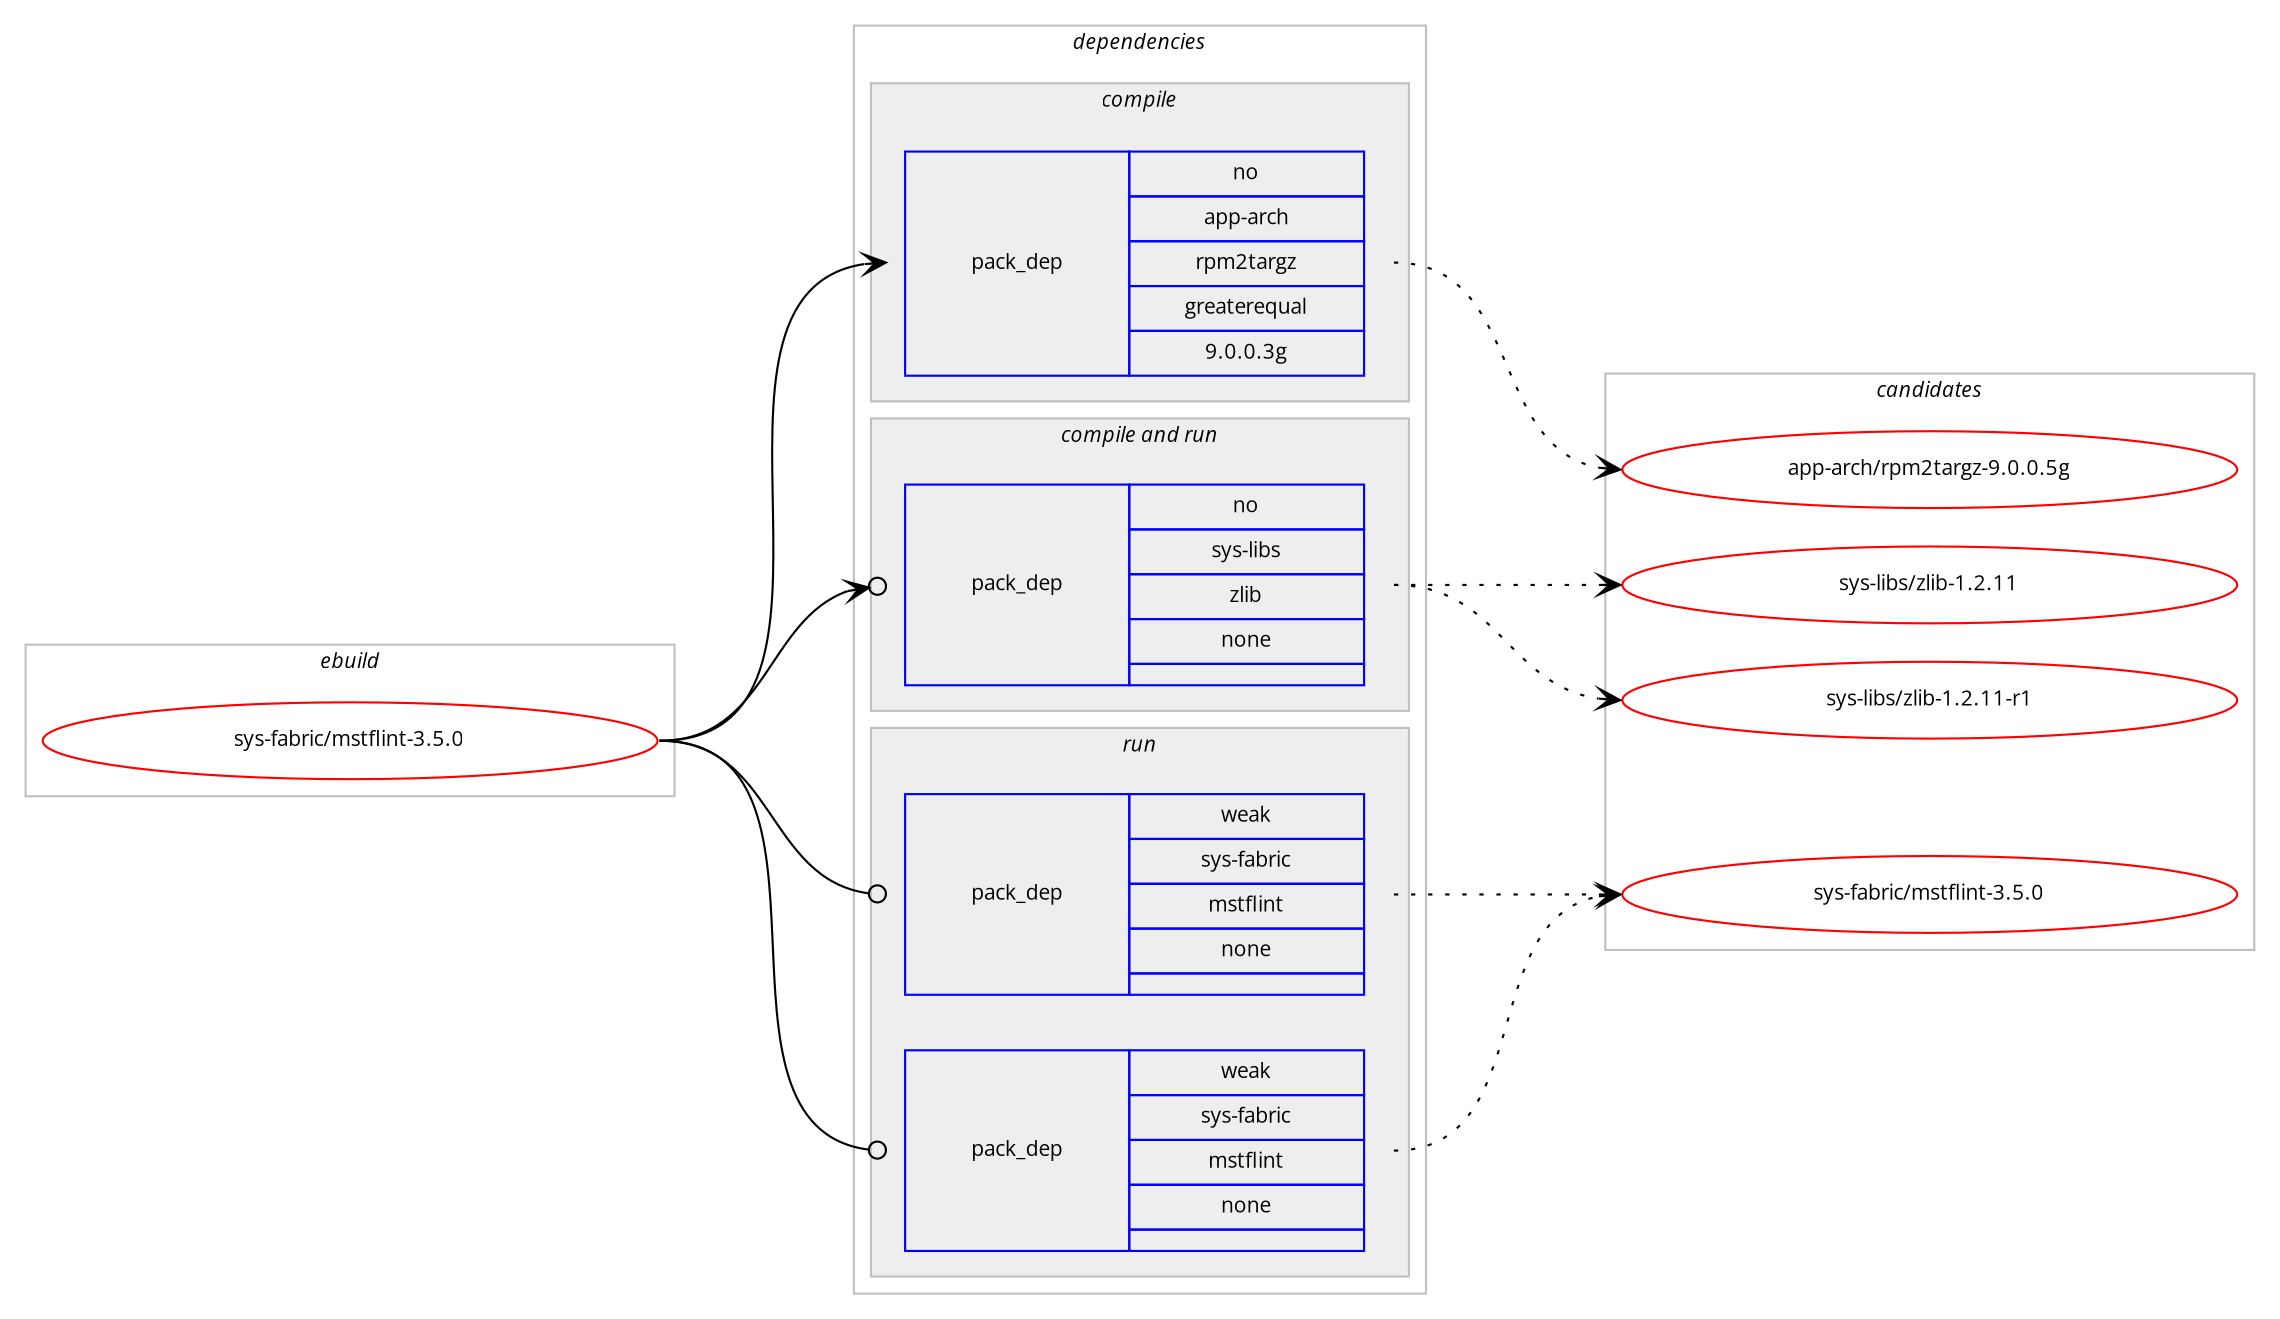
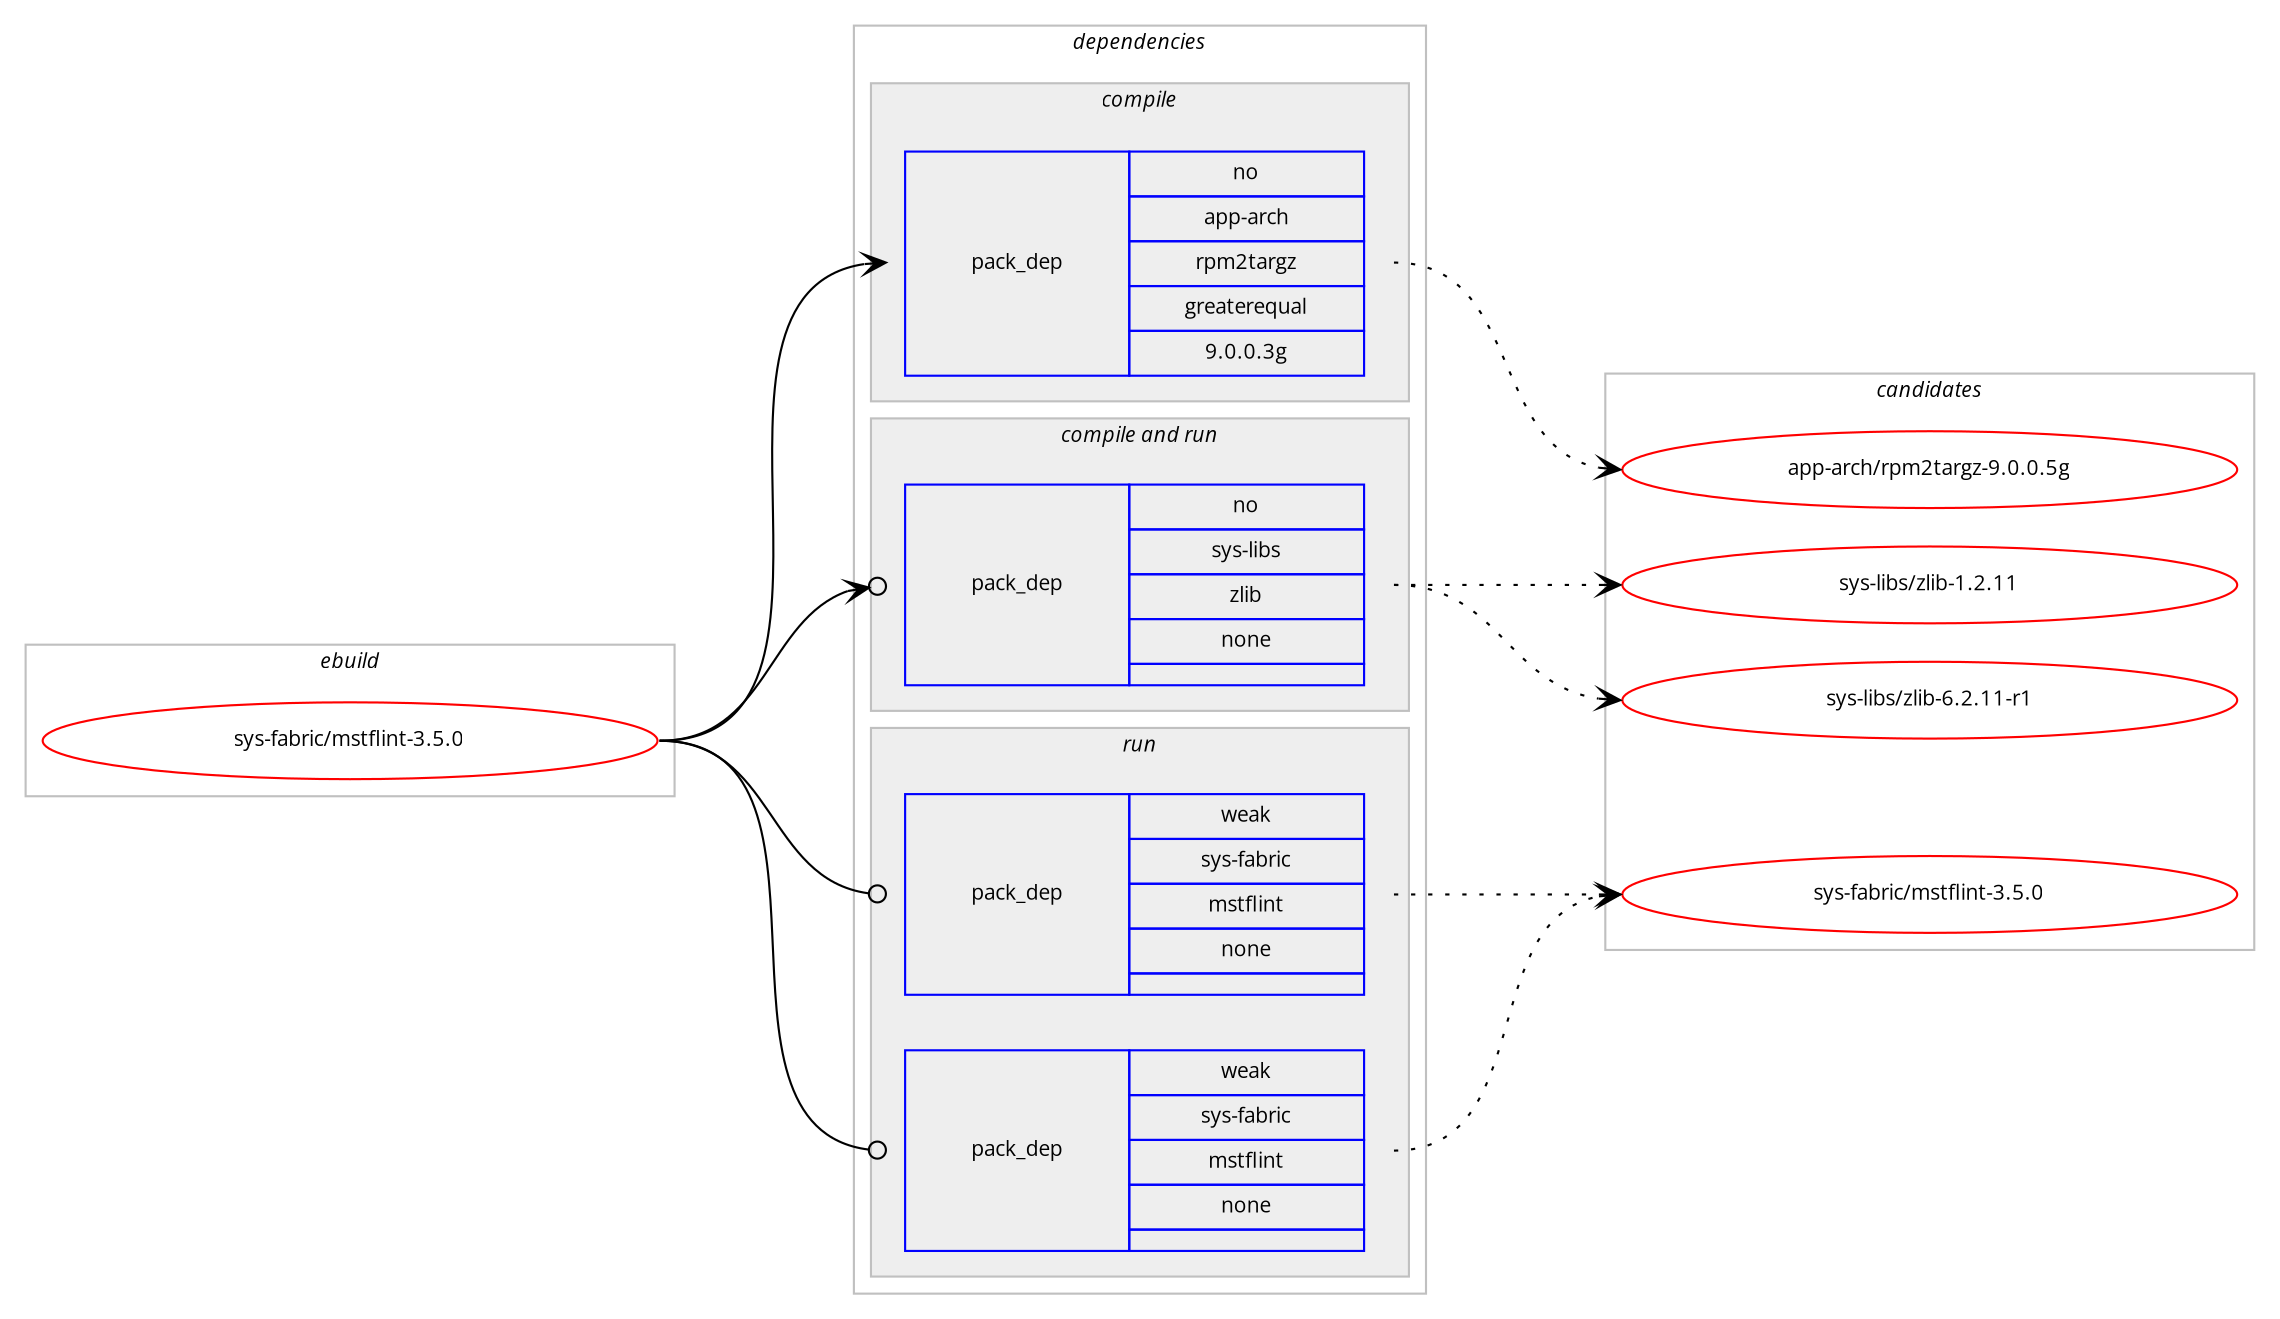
node "sys-libs/zlib-1.2.11-r1": label "sys-libs/zlib-1.2.11-r1" -> "sys-libs/zlib-6.2.11-r1"
